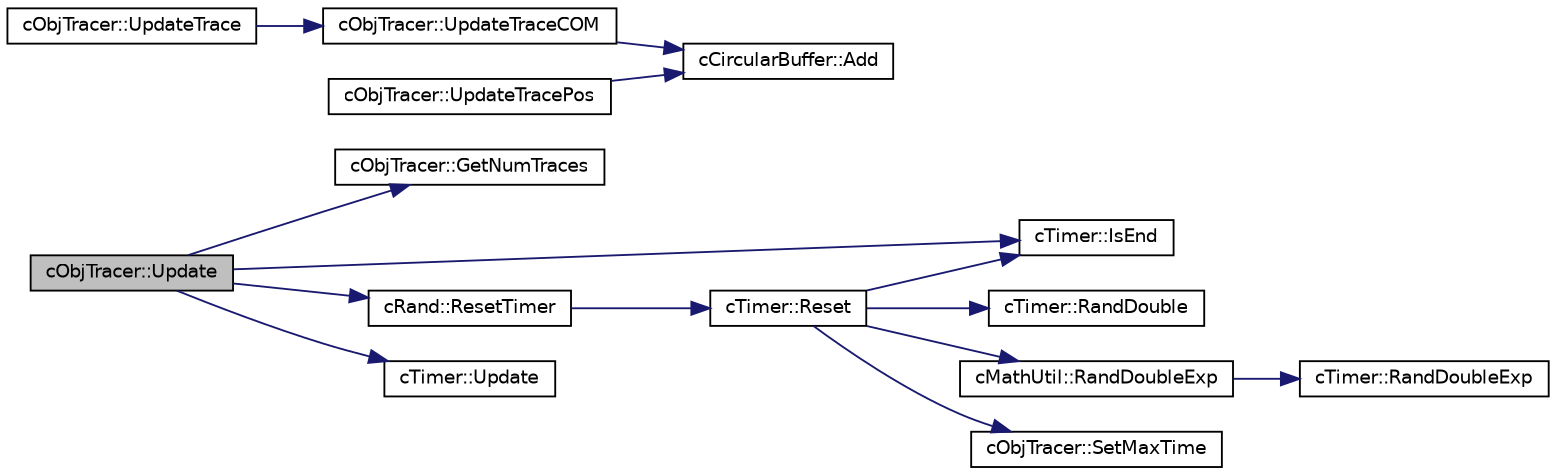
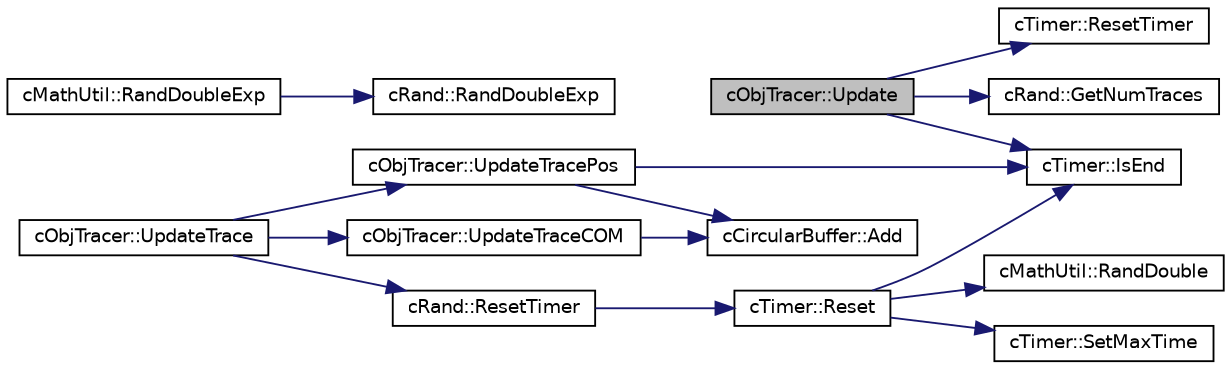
node "cObjTracer::GetNumTraces": label "cObjTracer::GetNumTraces" -> "cRand::GetNumTraces"
edge "cObjTracer::UpdateTracePos" -> "cTimer::IsEnd": added
edge "cObjTracer::UpdateTrace" -> "cObjTracer::UpdateTracePos": added
edge "cObjTracer::Update" -> "cRand::ResetTimer": now "cObjTracer::UpdateTrace" -> "cRand::ResetTimer"
node "cTimer::RandDouble": label "cTimer::RandDouble" -> "cMathUtil::RandDouble"
edge "cTimer::Reset" -> "cMathUtil::RandDoubleExp": removed
node "cTimer::Update": label "cTimer::Update" -> "cTimer::ResetTimer"
node "cTimer::RandDoubleExp": label "cTimer::RandDoubleExp" -> "cRand::RandDoubleExp"
node "cObjTracer::SetMaxTime": label "cObjTracer::SetMaxTime" -> "cTimer::SetMaxTime"
